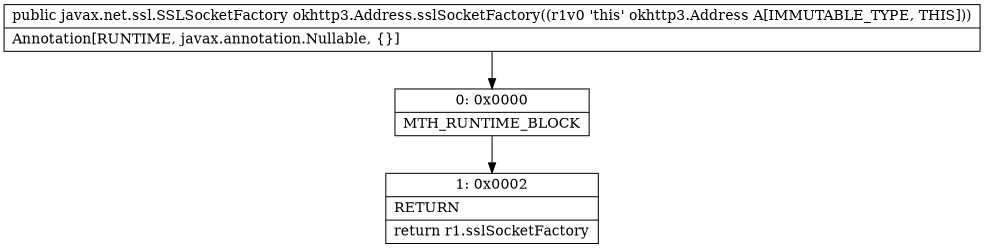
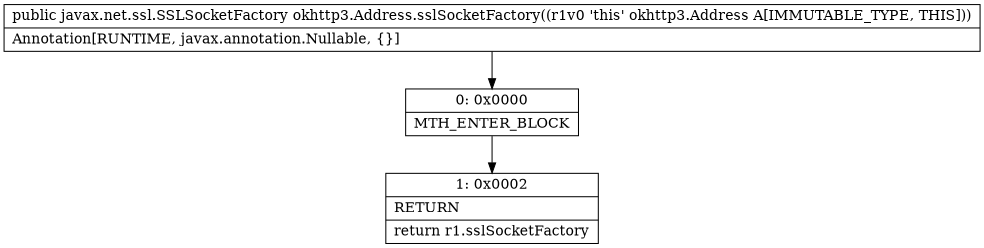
node "0: 0x0000": text "MTH_RUNTIME_BLOCK" -> "MTH_ENTER_BLOCK"
